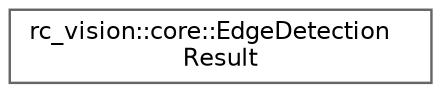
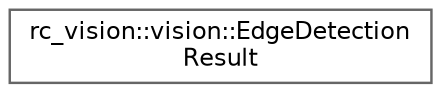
node "rc_vision::core::EdgeDetection Result": label "rc_vision::core::EdgeDetection Result" -> "rc_vision::vision::EdgeDetection Result"
